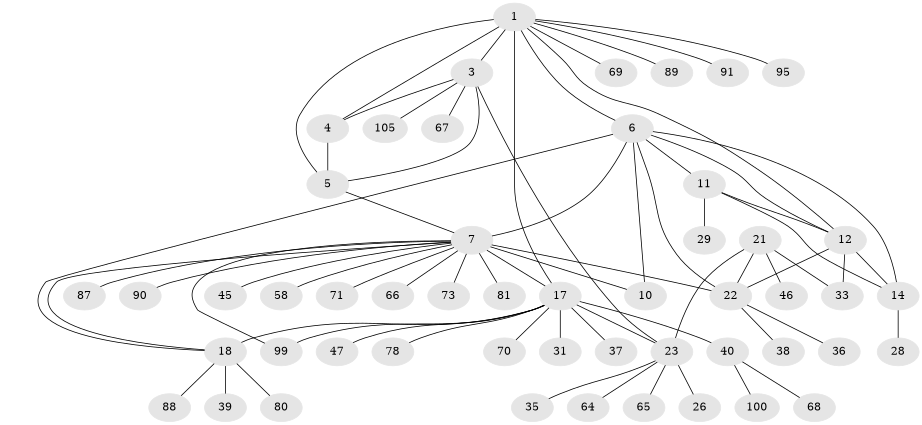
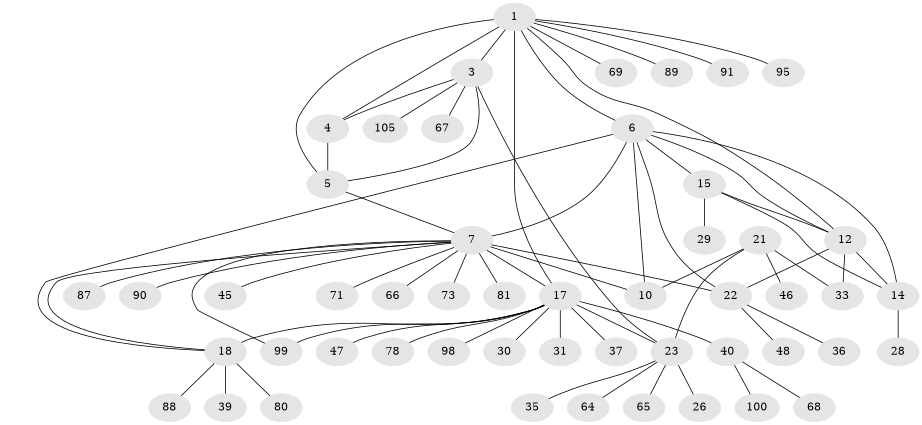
node "11": label "11" -> "15"
edge "21" -- "22": now "21" -- "10"
node "58": removed
node "98": added
node "70": label "70" -> "30"
node "38": label "38" -> "48"
